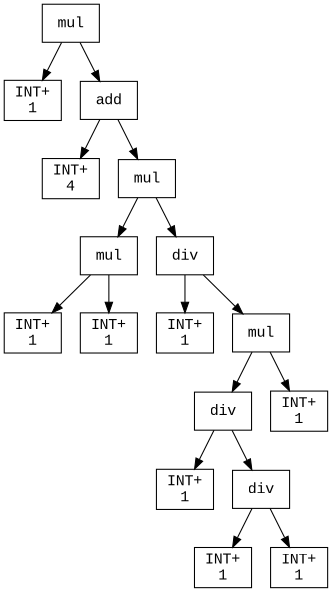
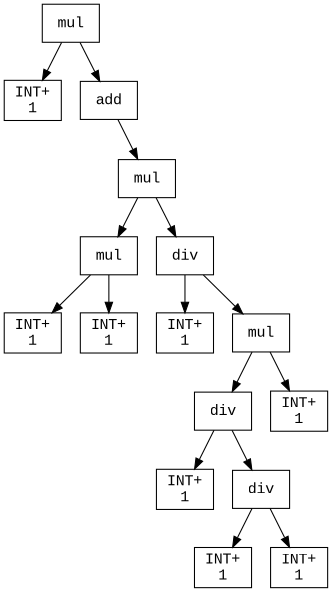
node "INT+ 4": removed
